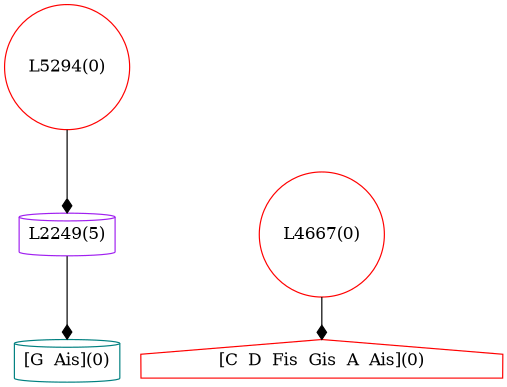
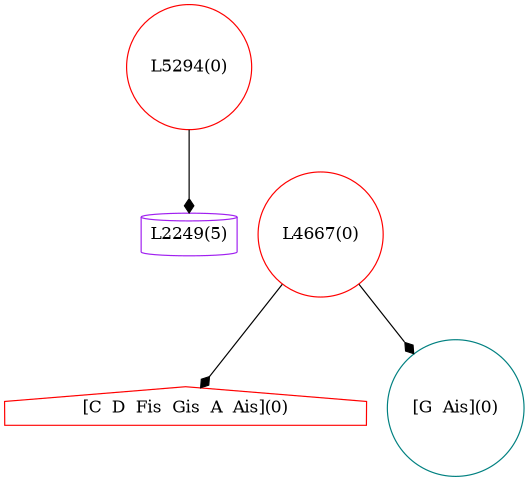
edge "L2249(5)" -> "[G  Ais](0)": now "L4667(0)" -> "[G  Ais](0)"
node "[G  Ais](0)": shape cylinder -> circle
